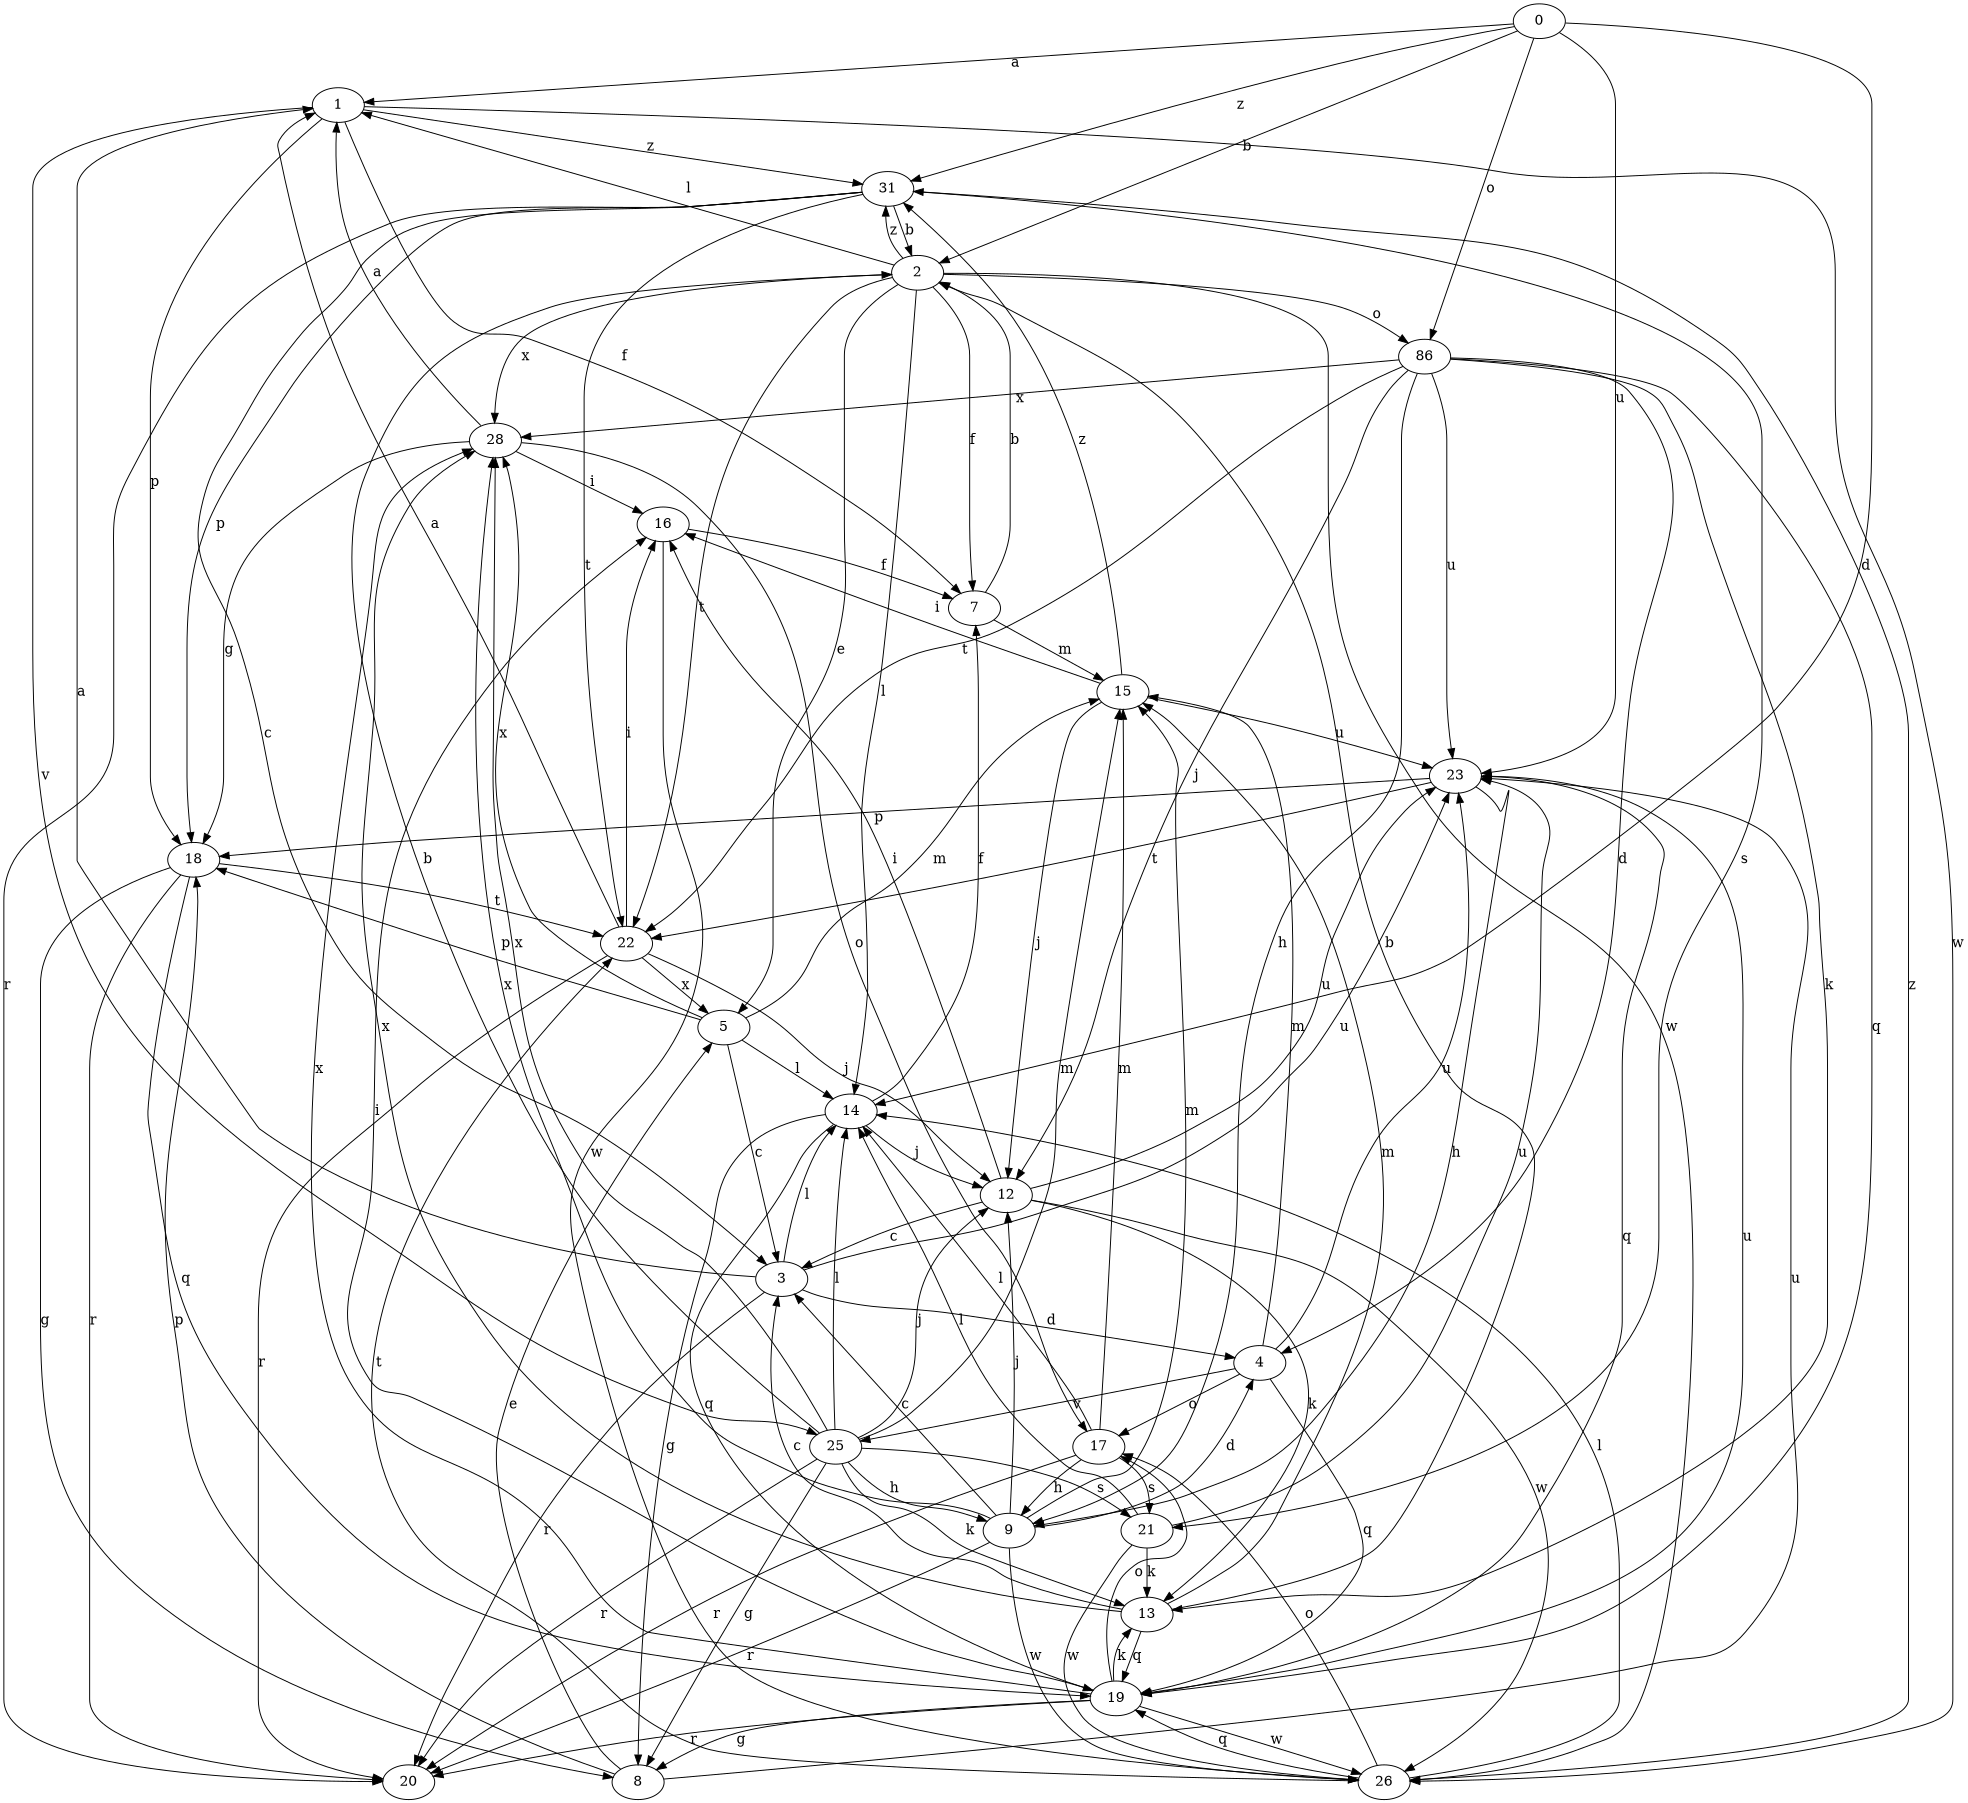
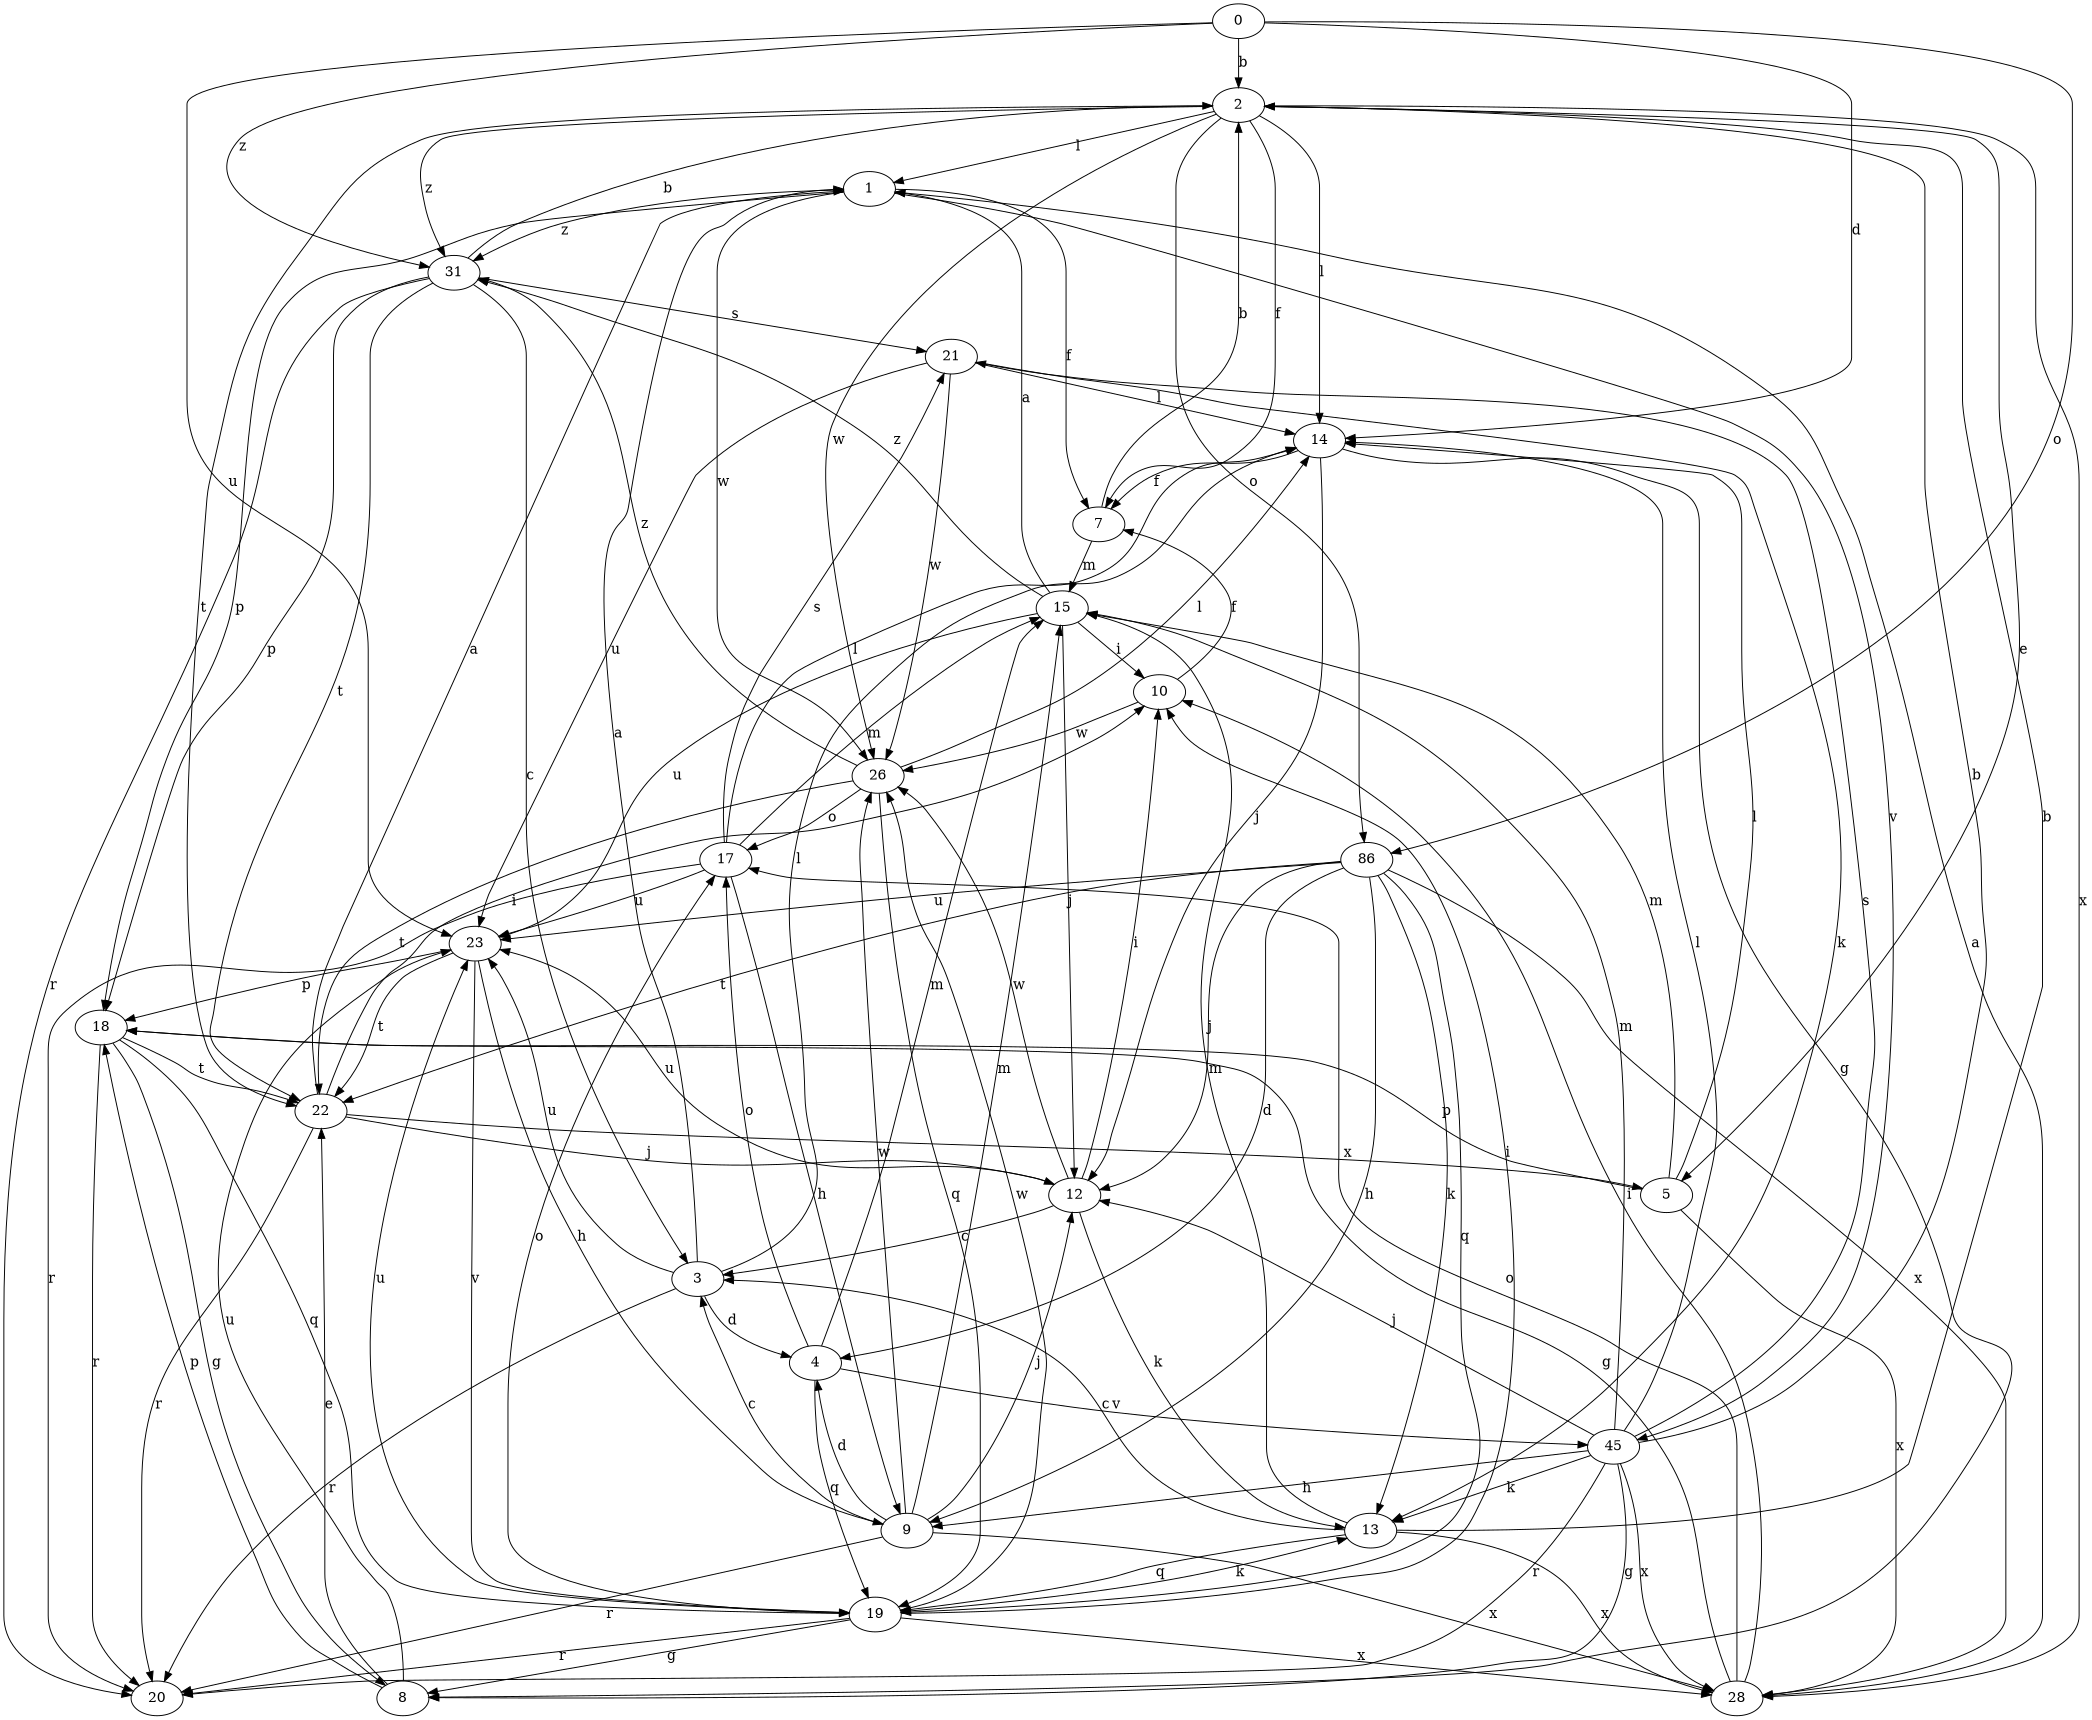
edge "0" -> "1": now "15" -> "1"
node "16": label "16" -> "10"
edge "4" -> "23": now "17" -> "23"
edge "5" -> "3": removed, label "c"
edge "23" -> "19": label "q" -> "v"
edge "8" -> "5": now "8" -> "22"
node "25": label "25" -> "45"
edge "14" -> "19": removed, label "q"
